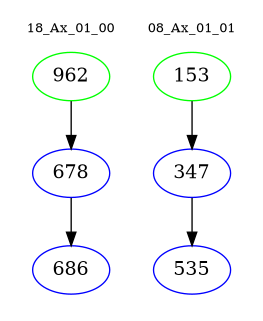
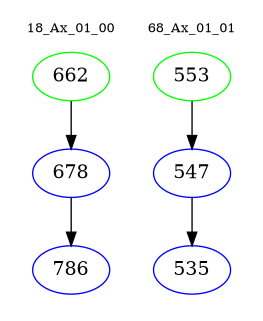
cluster "08_Ax_01_01": label "08_Ax_01_01" -> "68_Ax_01_01"
node "962": label "962" -> "662"
node "153": label "153" -> "553"
node "347": label "347" -> "547"
node "686": label "686" -> "786"
